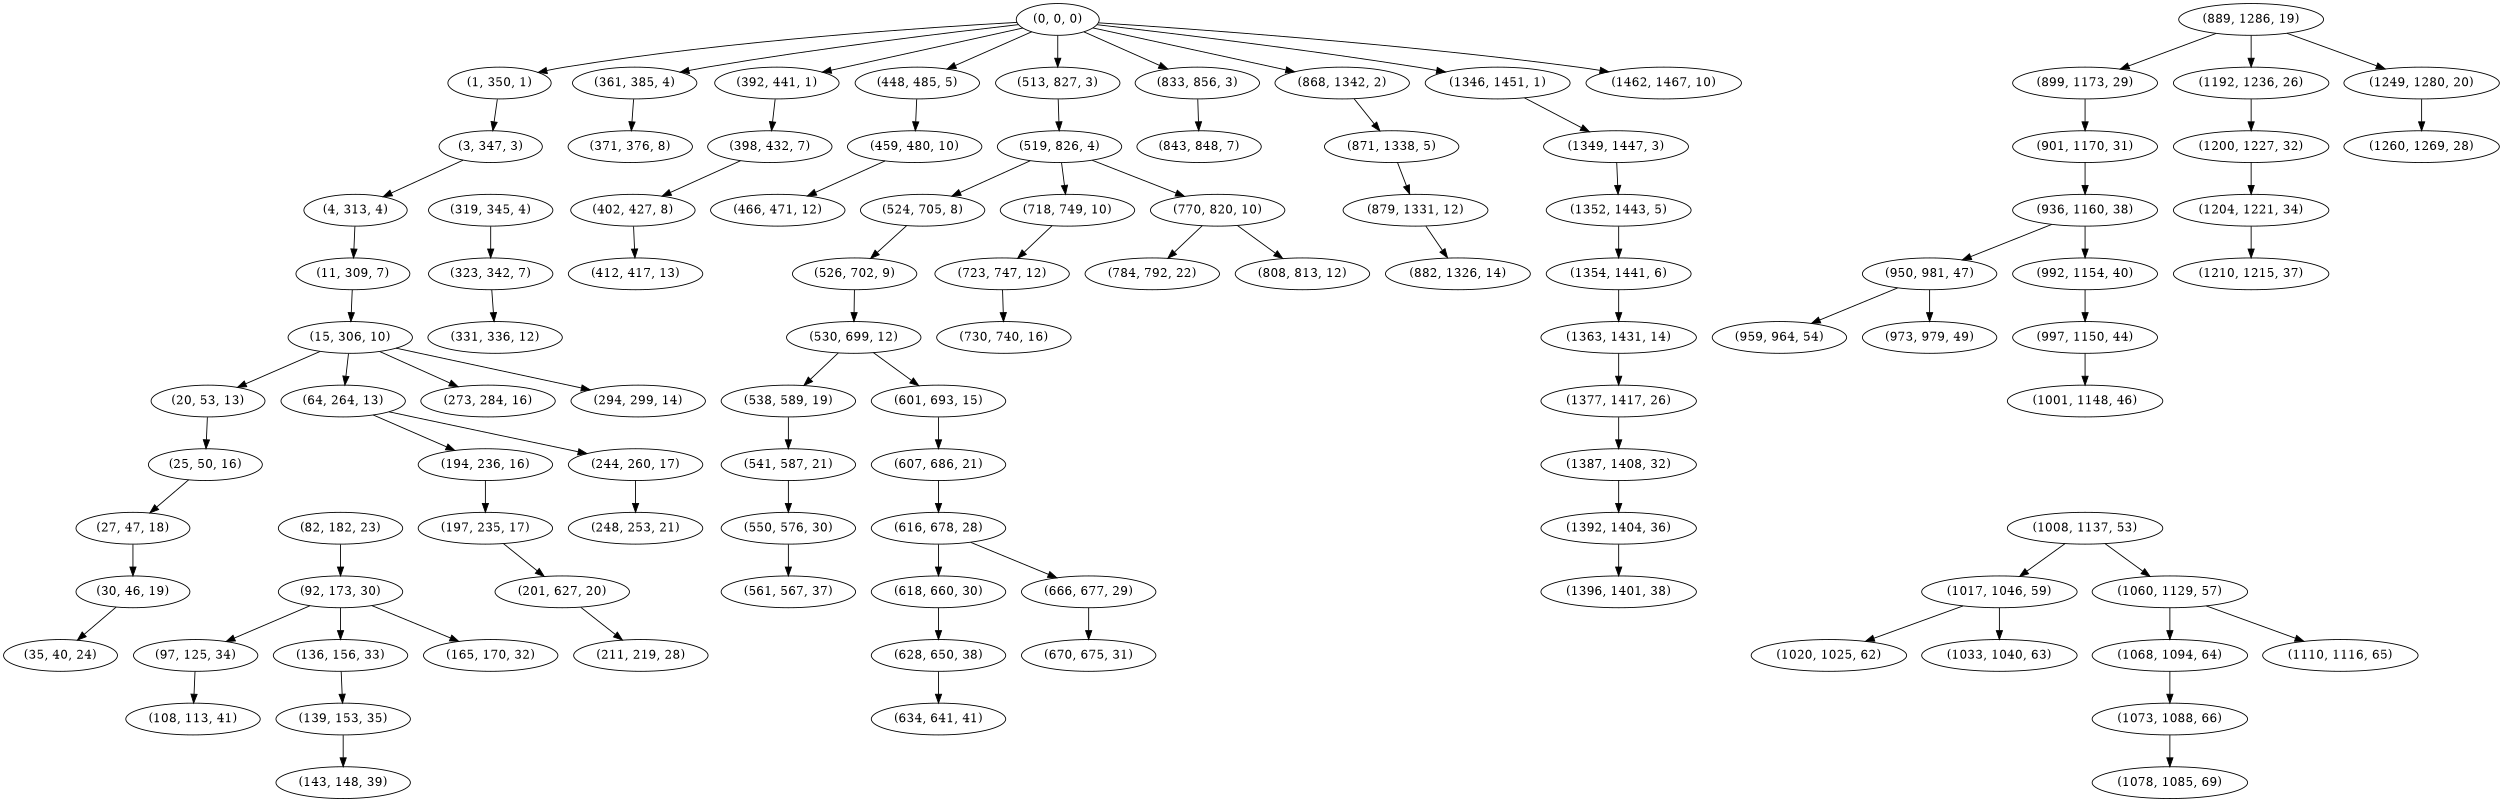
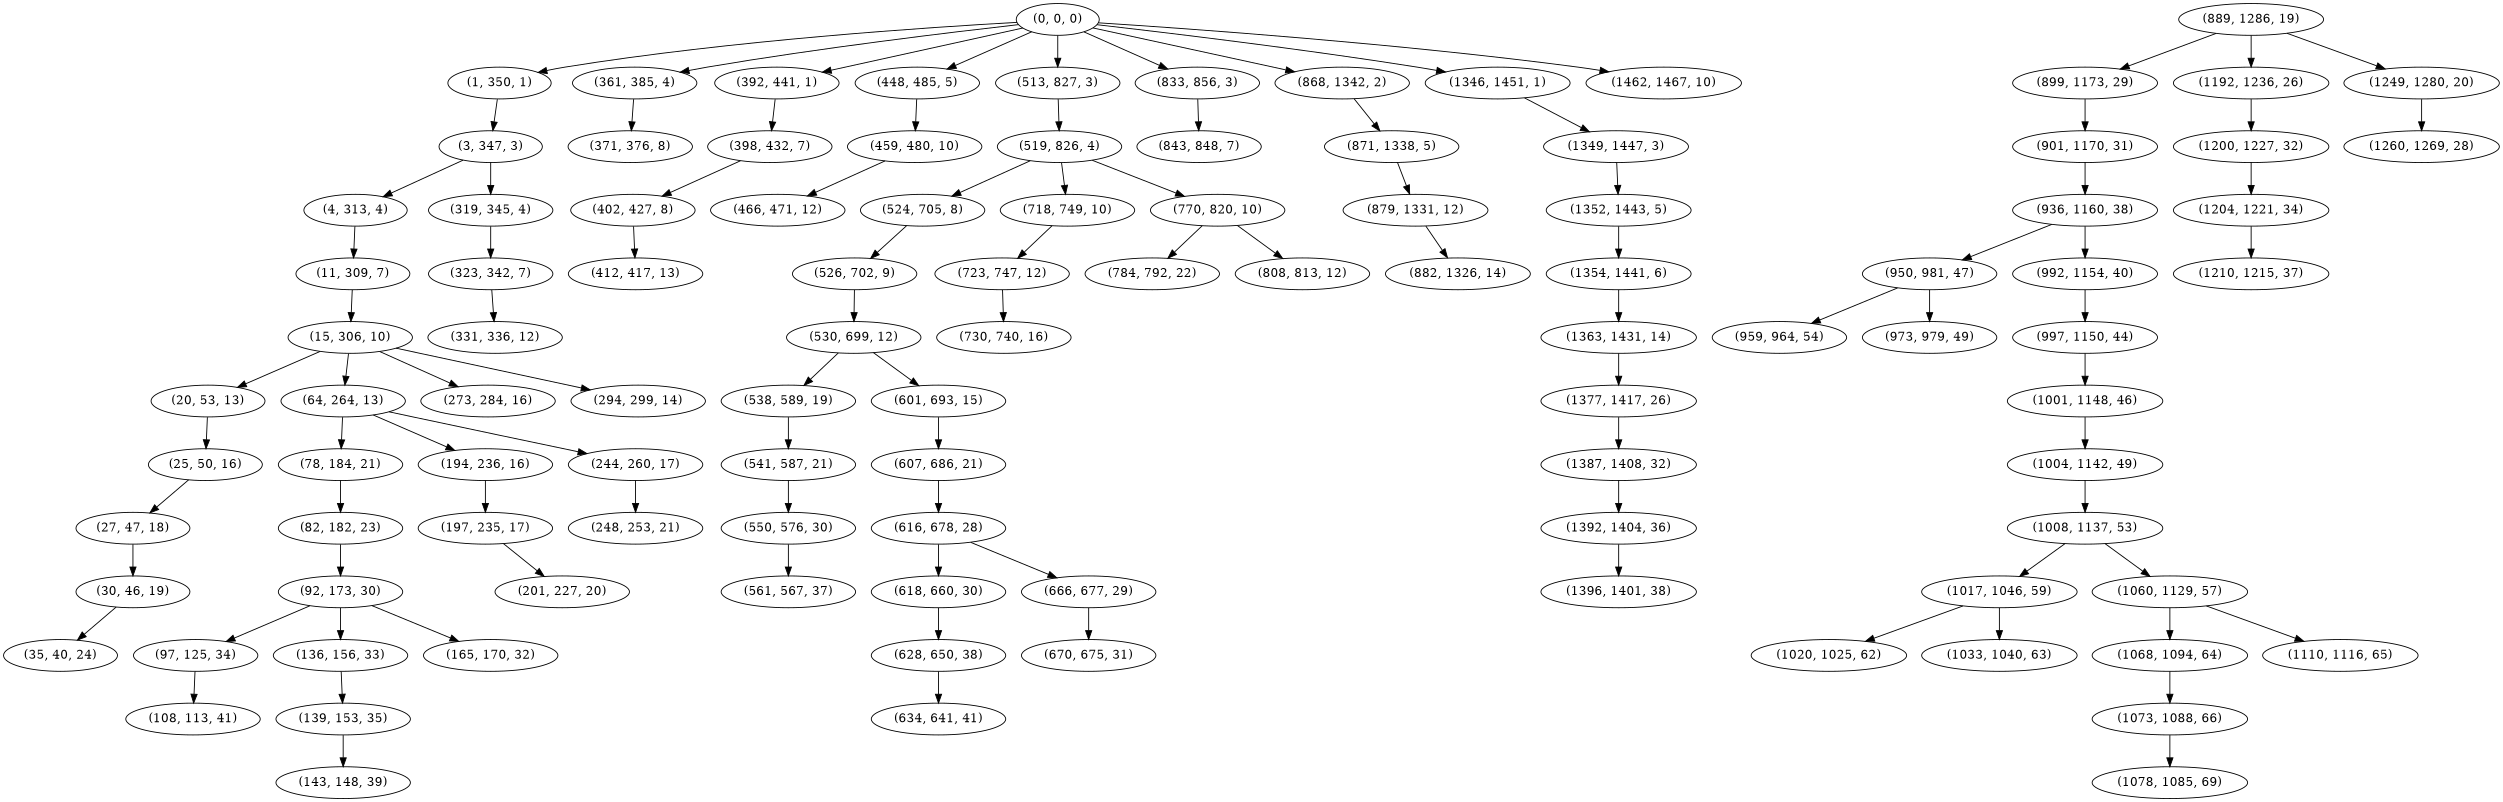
edge "(3, 347, 3)" -> "(319, 345, 4)": added
node "(78, 184, 21)": added
node "(1004, 1142, 49)": added
node "(201, 627, 20)": label "(201, 627, 20)" -> "(201, 227, 20)"
node "(211, 219, 28)": removed
